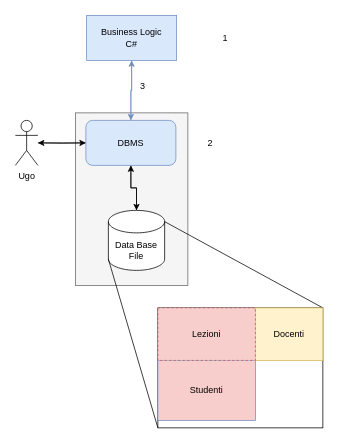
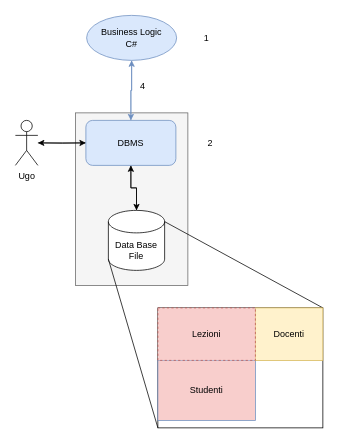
node "Business Logic C#": shape rectangle -> ellipse
node "1": moved (225, 38) -> (207, 38)
node "3": label "3" -> "4"
